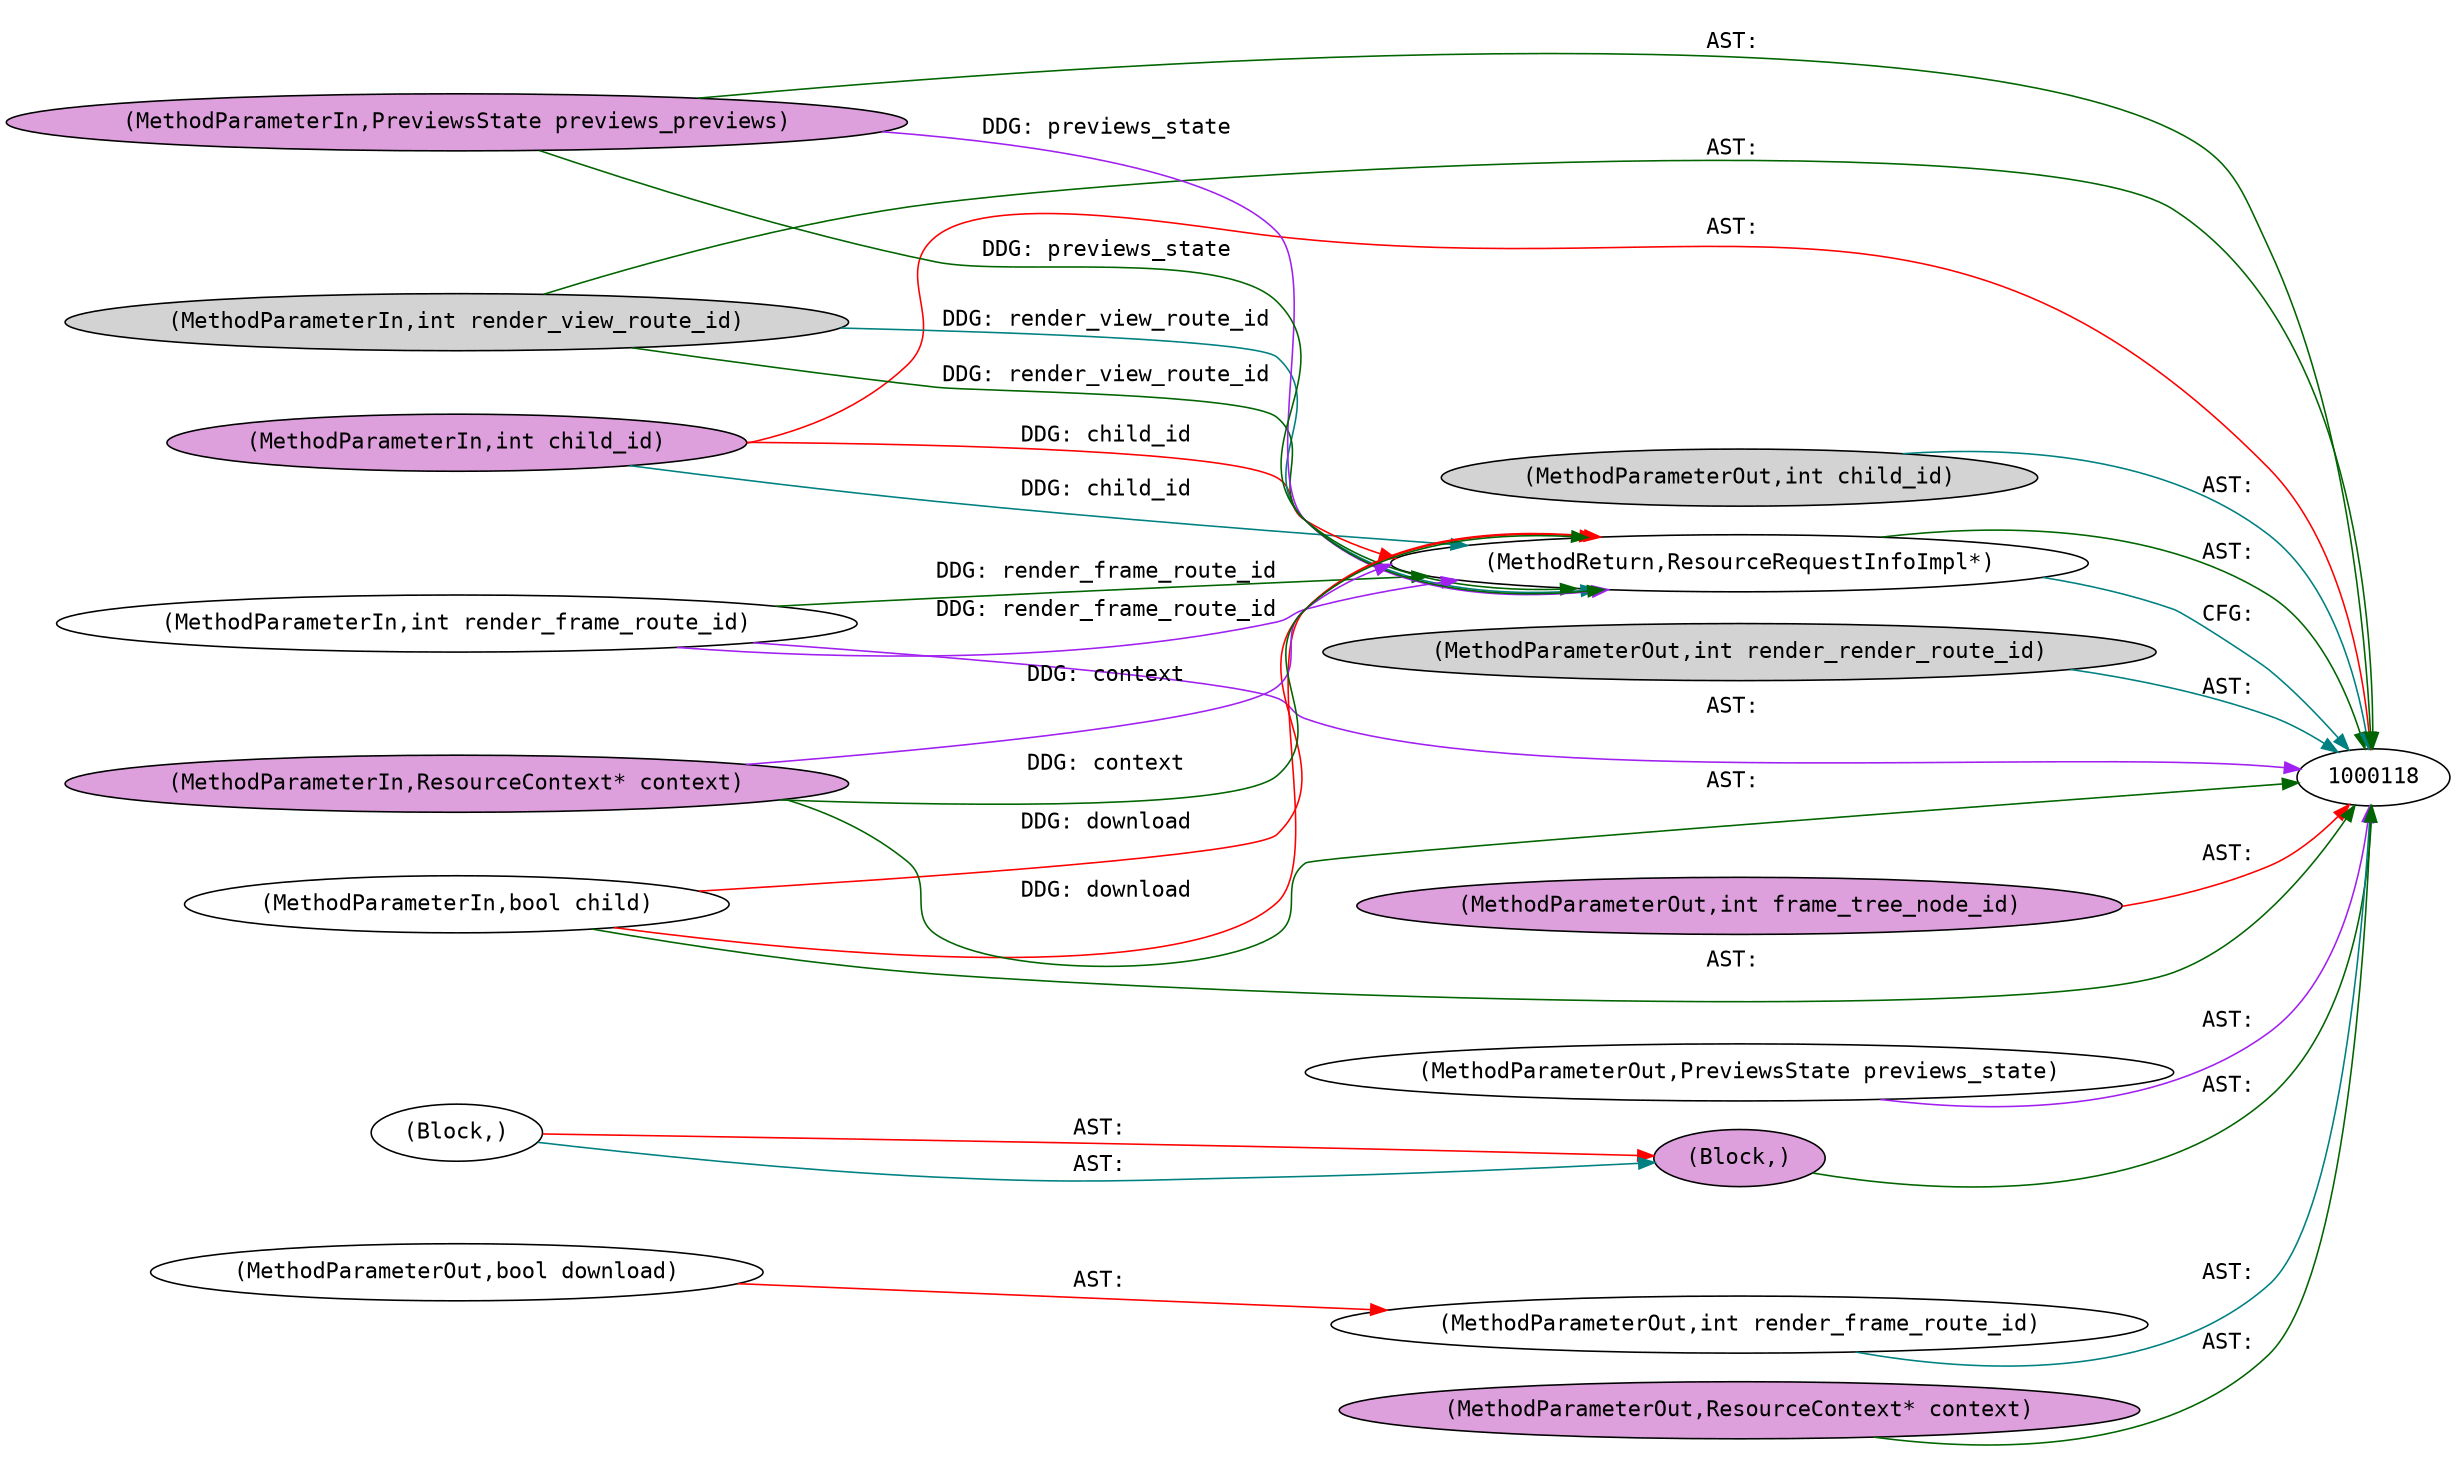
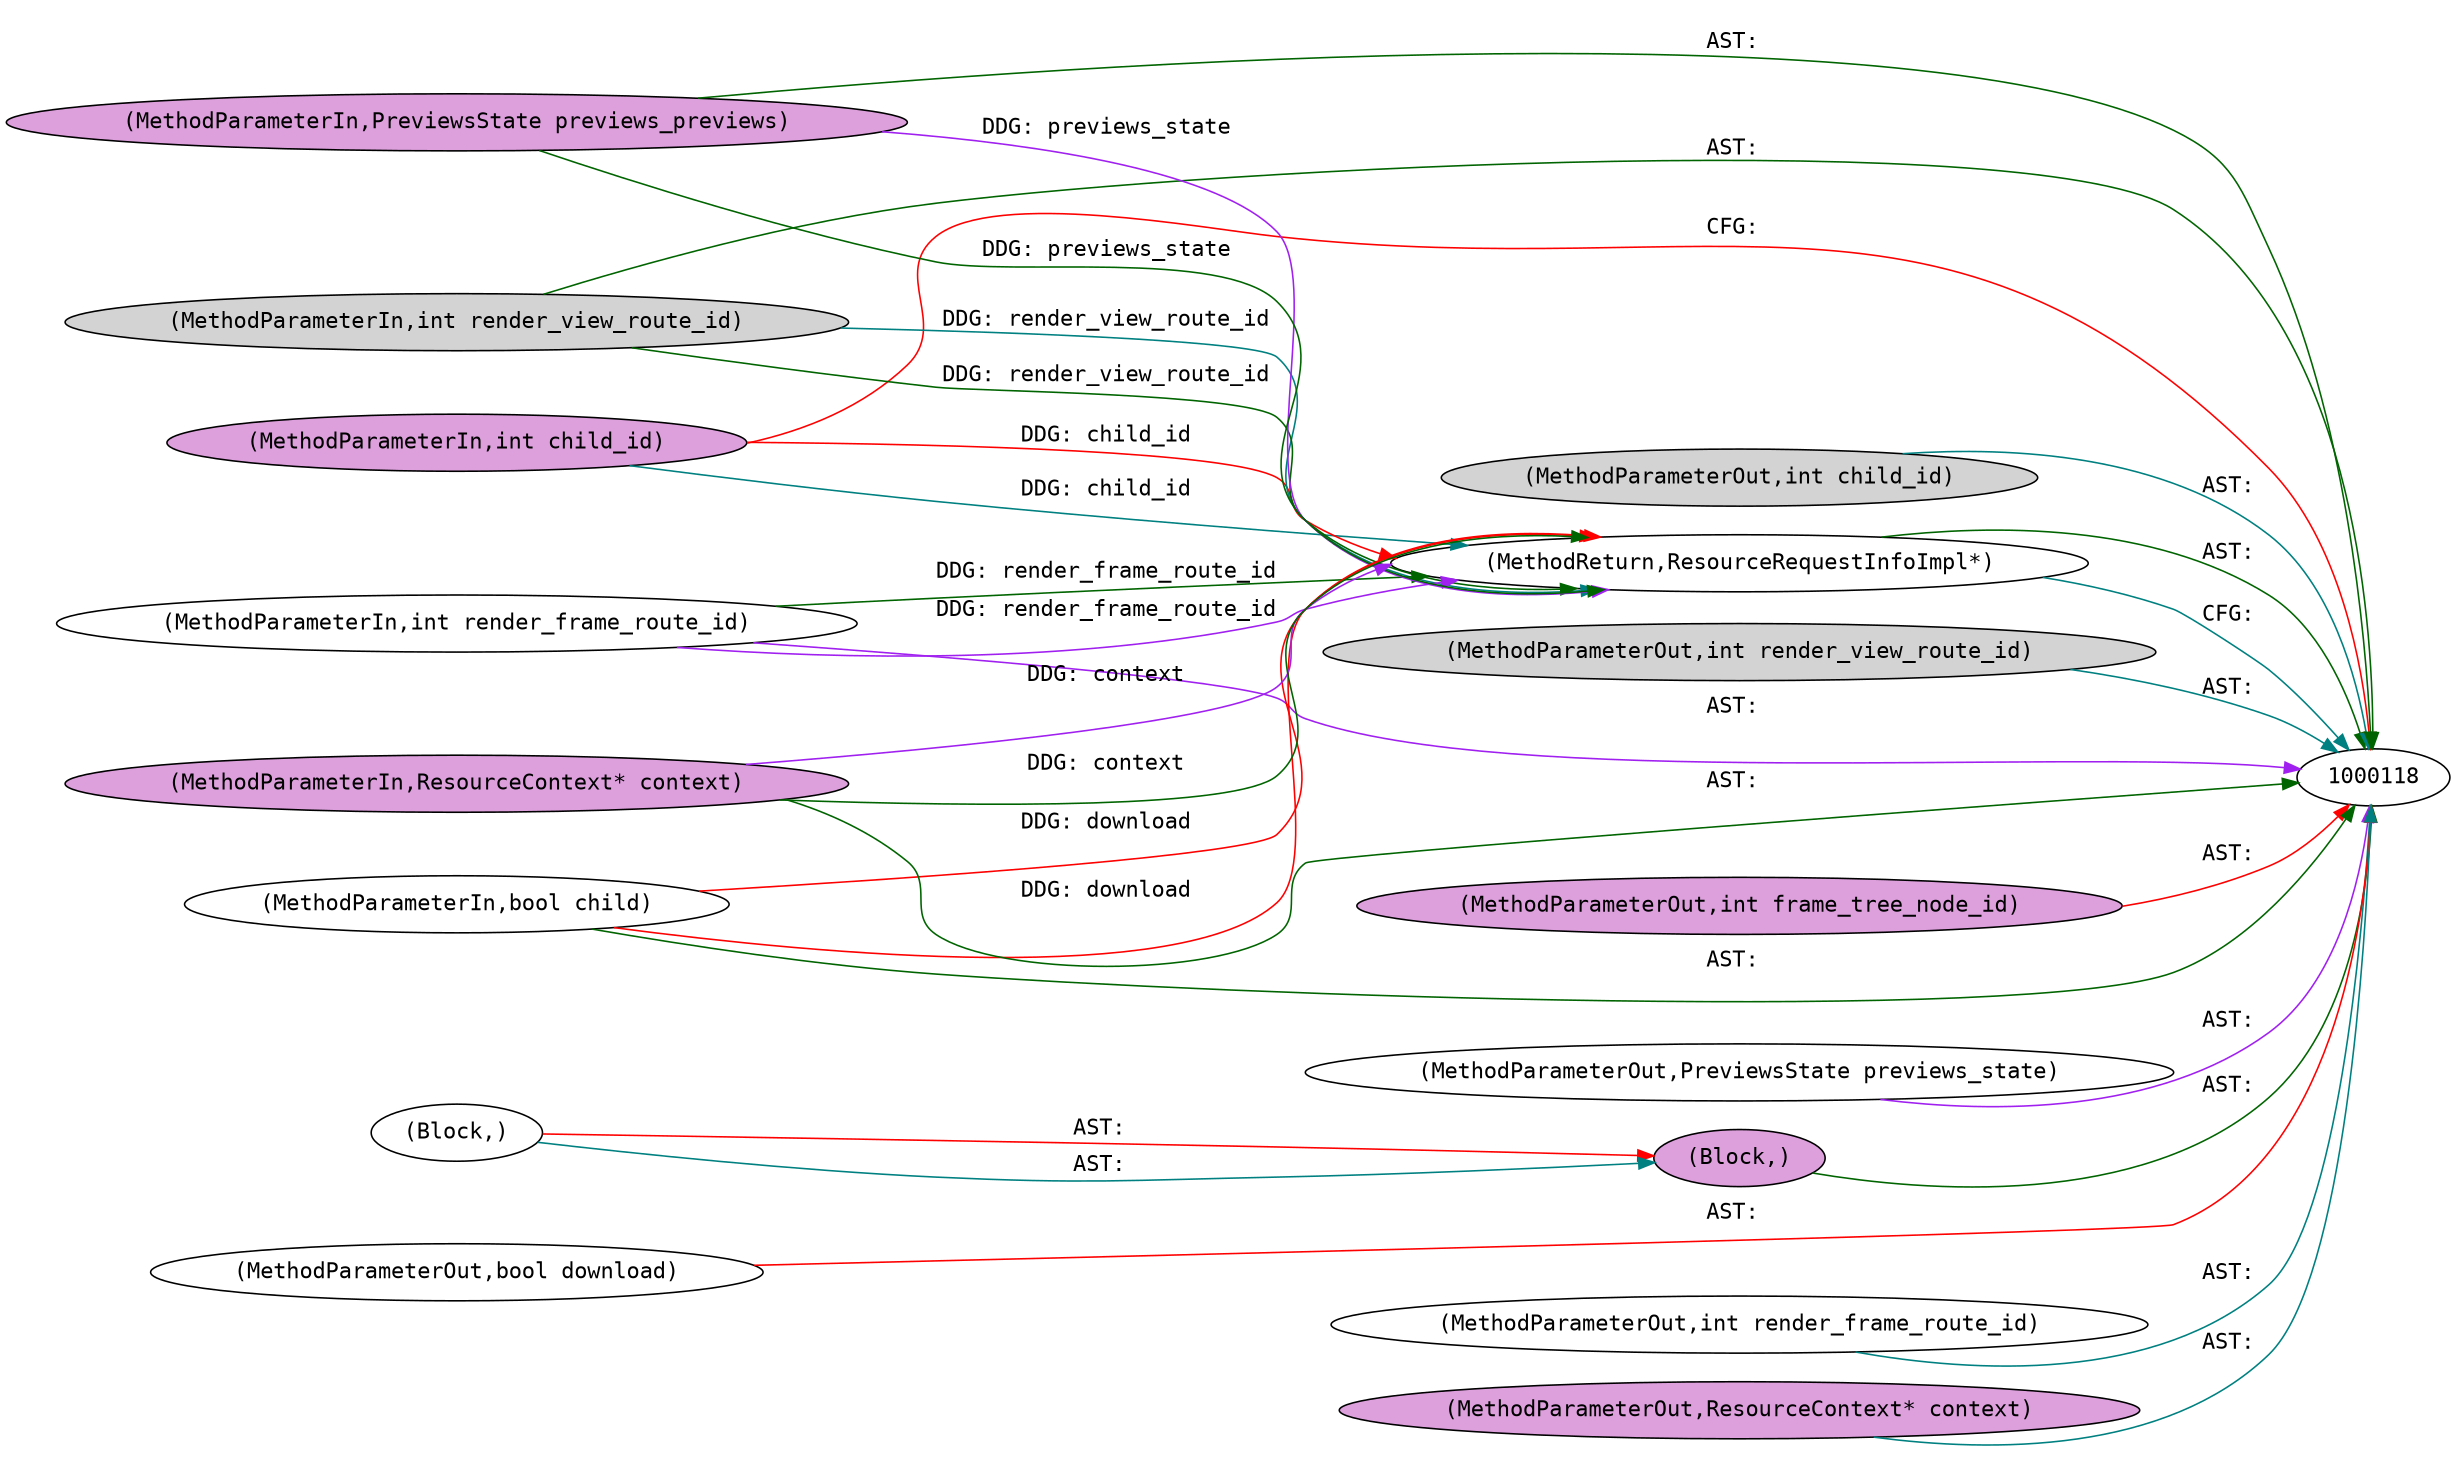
edge "(MethodParameterIn,int child_id)" -> "1000118": label "AST: " -> "CFG: "
node "(MethodParameterOut,int render_render_route_id)": label "(MethodParameterOut,int render_render_route_id)" -> "(MethodParameterOut,int render_view_route_id)"
edge "(MethodParameterOut,bool download)" -> "(MethodParameterOut,int render_frame_route_id)": now "(MethodParameterOut,bool download)" -> "1000118"
edge "(MethodParameterOut,ResourceContext* context)" -> "1000118": color darkgreen -> teal
